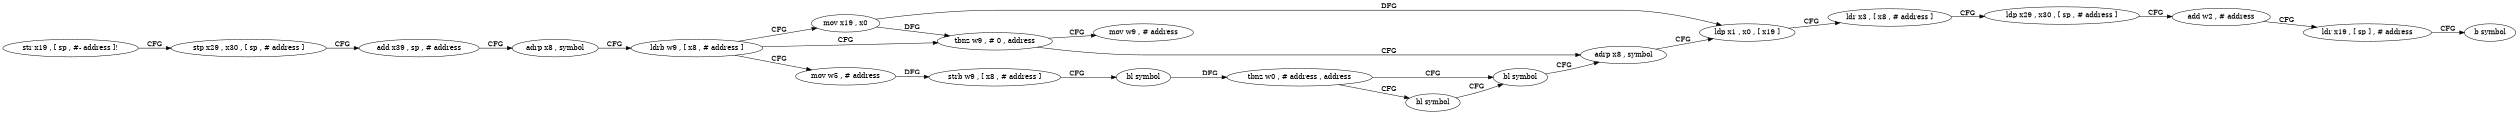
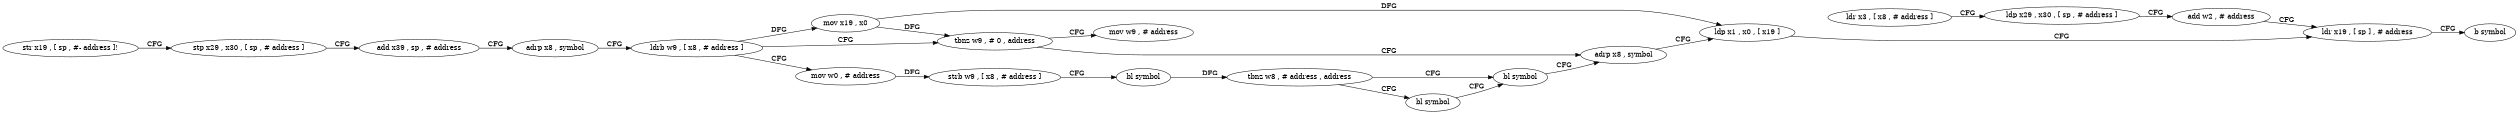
edge "ldp x1 , x0 , [ x19 ]" -> "ldr x3 , [ x8 , # address ]": now "ldp x1 , x0 , [ x19 ]" -> "ldr x19 , [ sp ] , # address"
edge "ldrb w9 , [ x8 , # address ]" -> "mov x19 , x0": label "CFG" -> "DFG"
node "mov w5 , # address": label "mov w5 , # address" -> "mov w0 , # address"
node "tbnz w0 , # address , address": label "tbnz w0 , # address , address" -> "tbnz w8 , # address , address"
